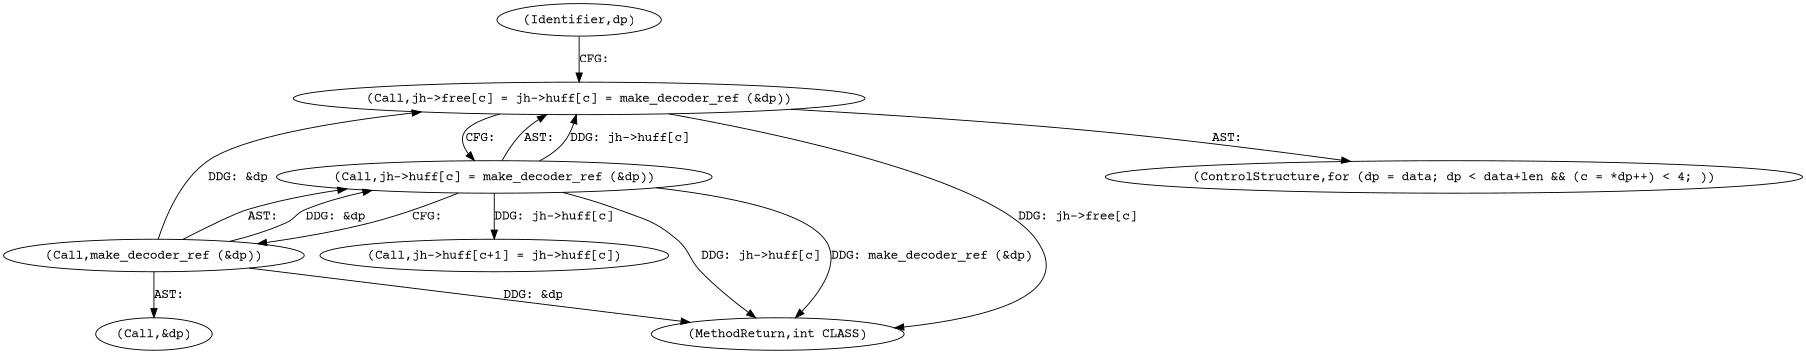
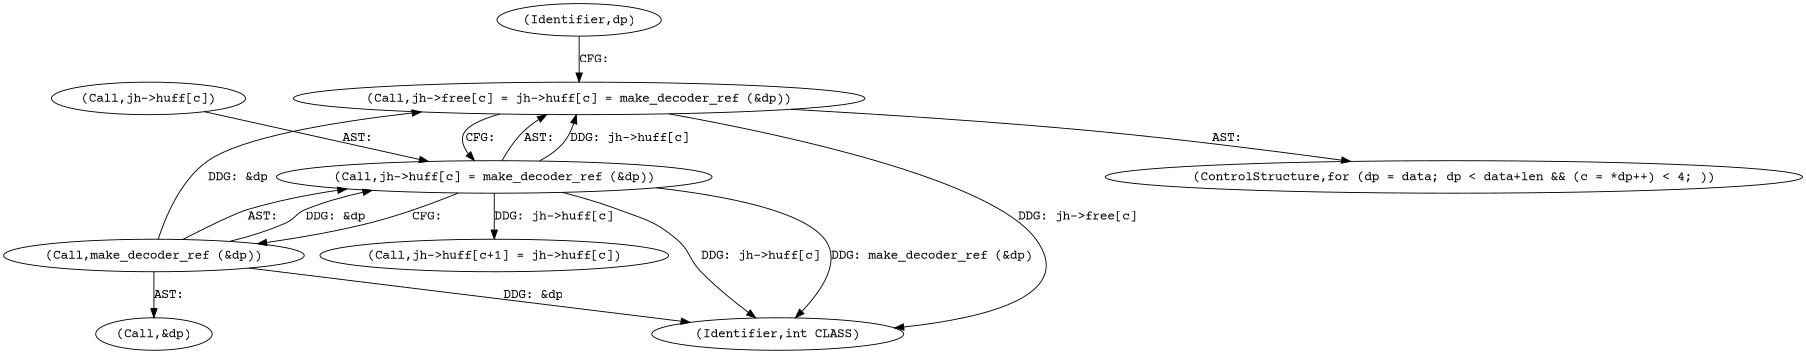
node "(Call,jh->huff[c])": added
node "(MethodReturn,int CLASS)": label "(MethodReturn,int CLASS)" -> "(Identifier,int CLASS)"
